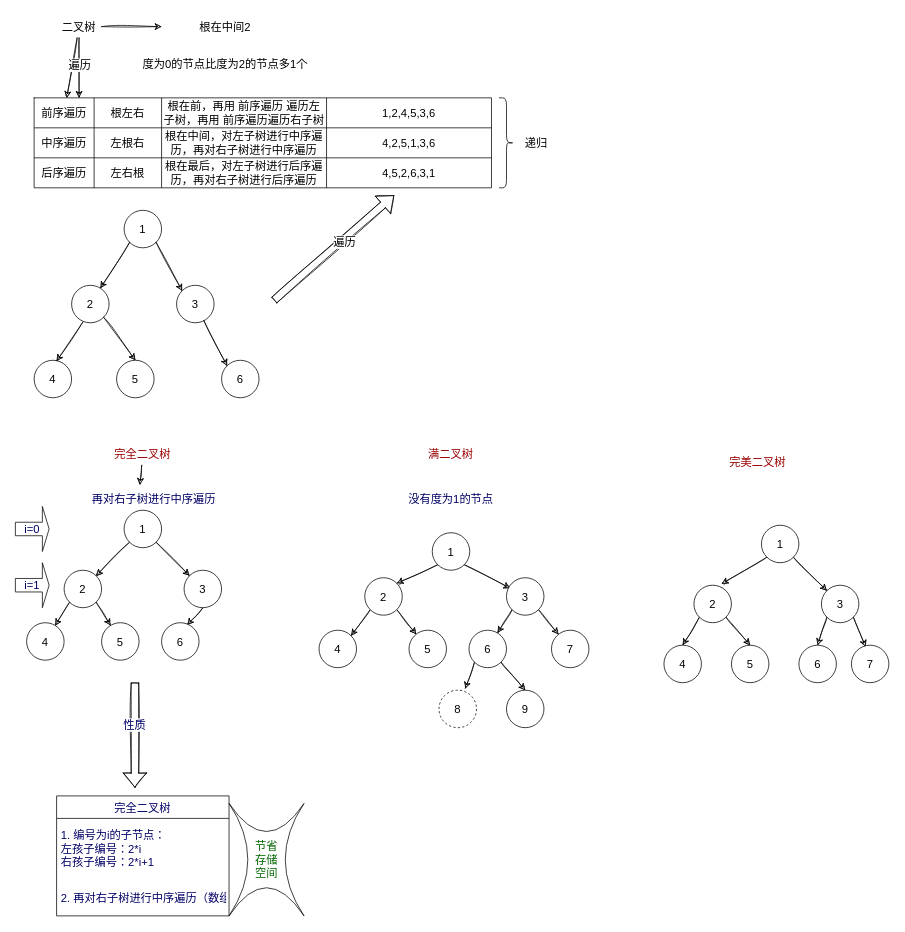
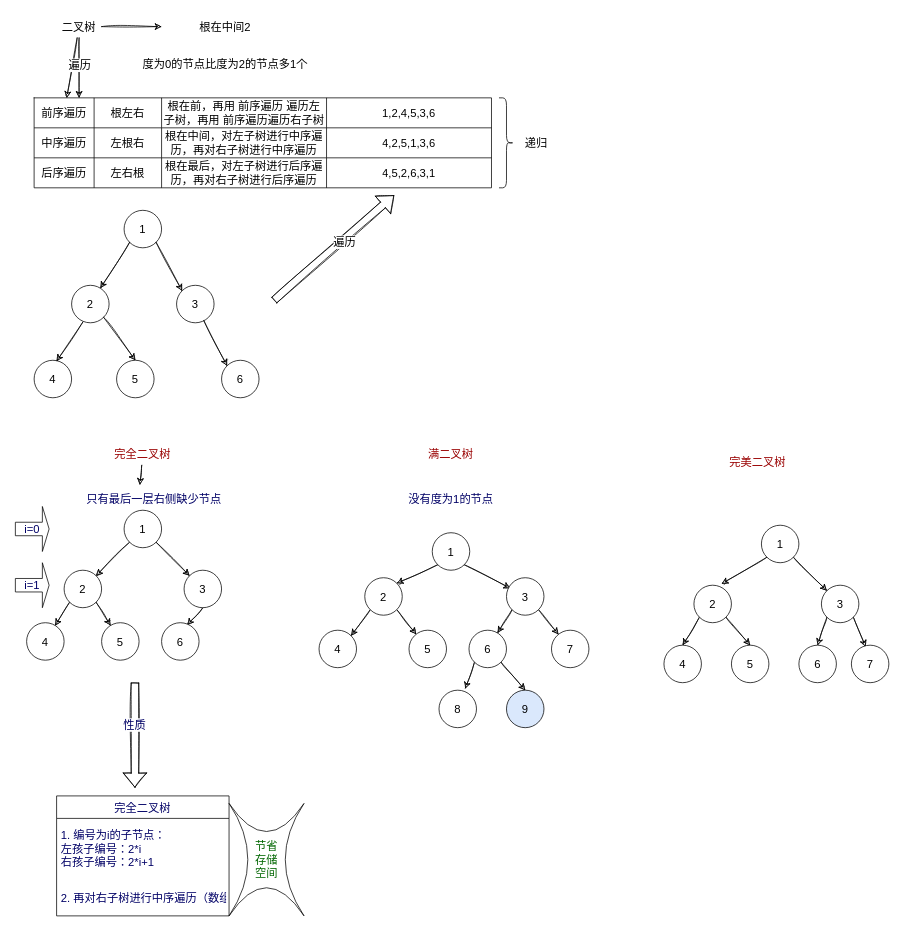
node "再对右子树进行中序遍历": label "再对右子树进行中序遍历" -> "只有最后一层右侧缺少节点"
node "8": style dashed -> solid
node "9": fillcolor #ffffff -> #dae8fc
